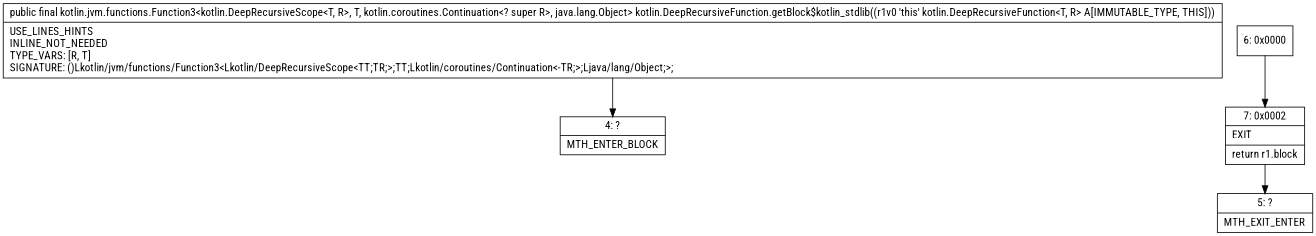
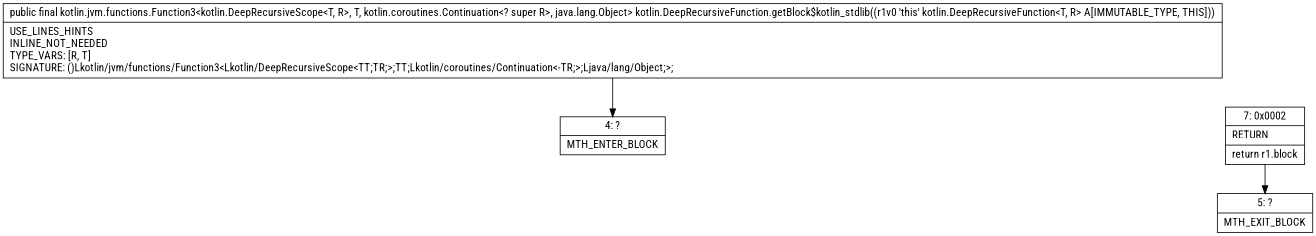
node "6: 0x0000": removed
node "7: 0x0002": text "EXIT" -> "RETURN"
node "5: ?": text "MTH_EXIT_ENTER" -> "MTH_EXIT_BLOCK"
